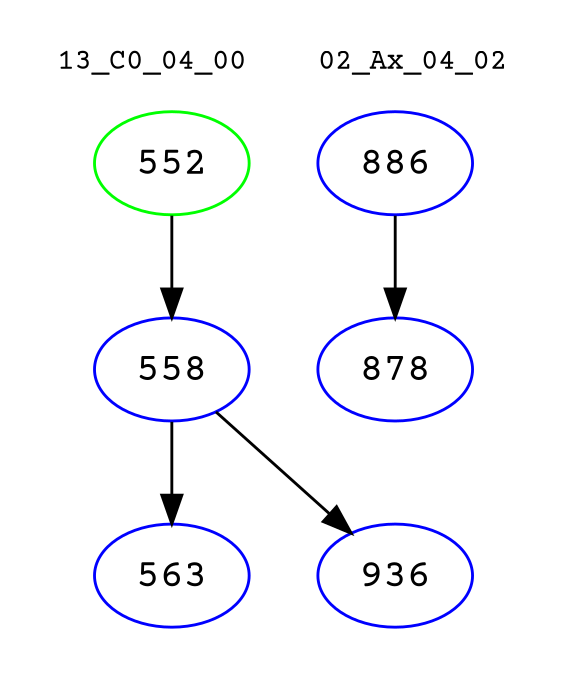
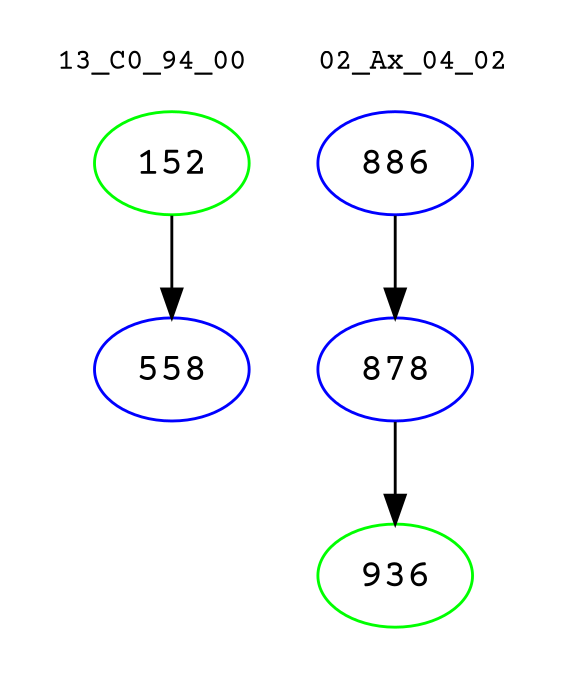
cluster "13_C0_04_00": label "13_C0_04_00" -> "13_C0_94_00"
node "552": label "552" -> "152"
edge "558" -> "936": now "878" -> "936"
node "563": removed
node "936": color blue -> green
